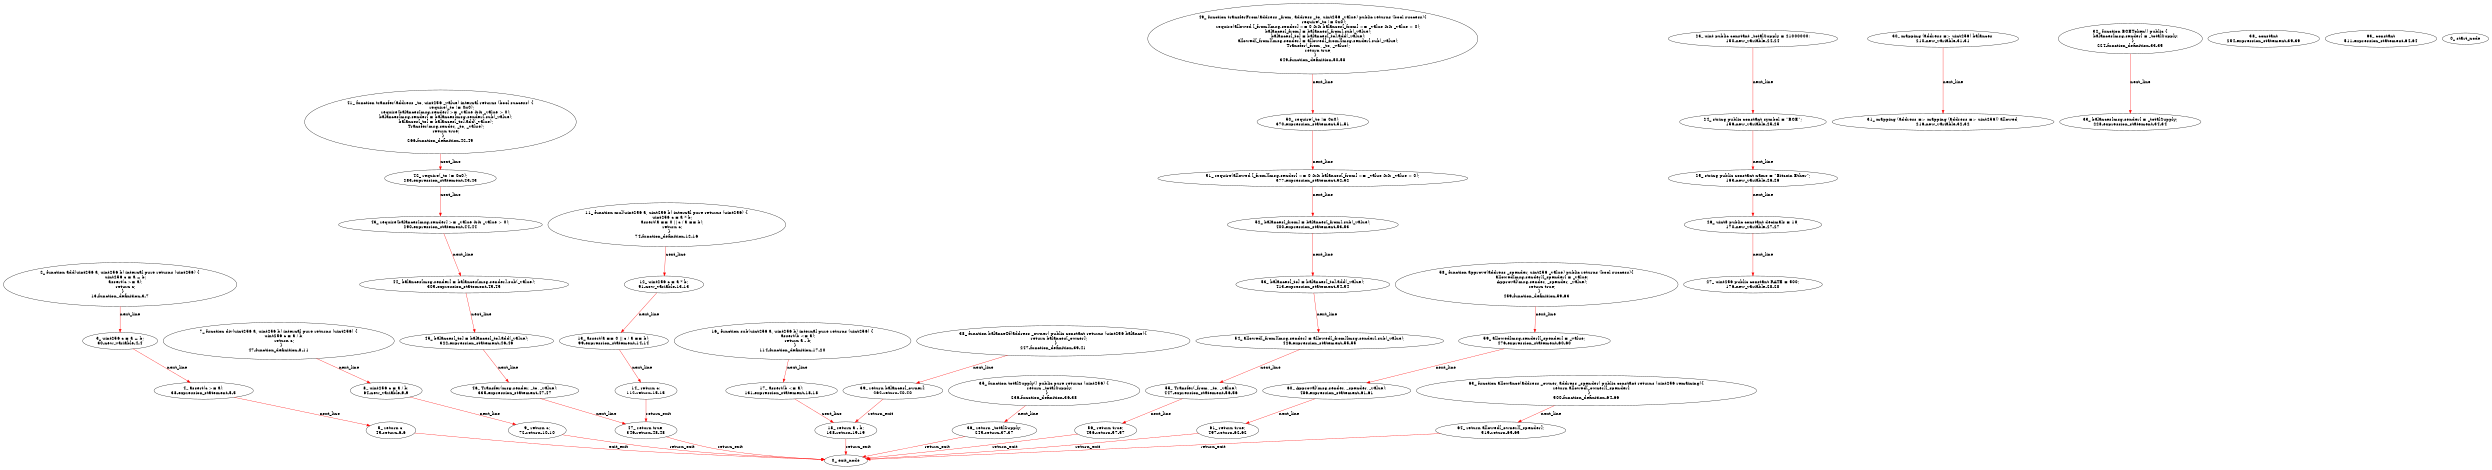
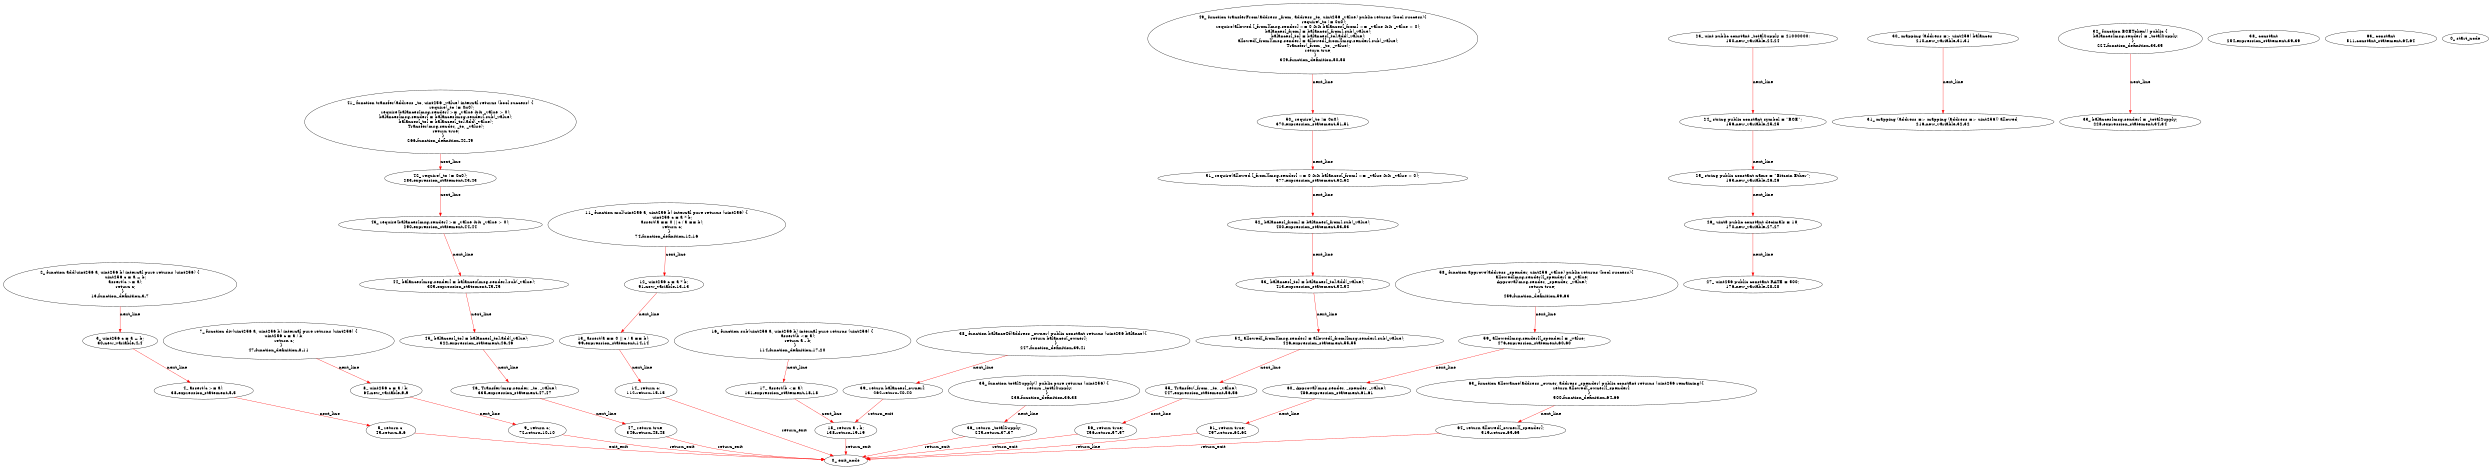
node "63_ constant 511-expression_statement-64-64": label "63_ constant 511-expression_statement-64-64" -> "63_ constant 511-constant_statement-64-64"
edge "14_ return c; 112-return-15-15" -> "47_ return true; 346-return-48-48": now "14_ return c; 112-return-15-15" -> "0_ exit_node"
edge "61_ return true; 497-return-62-62" -> "0_ exit_node": label "return_exit" -> "return_line"
